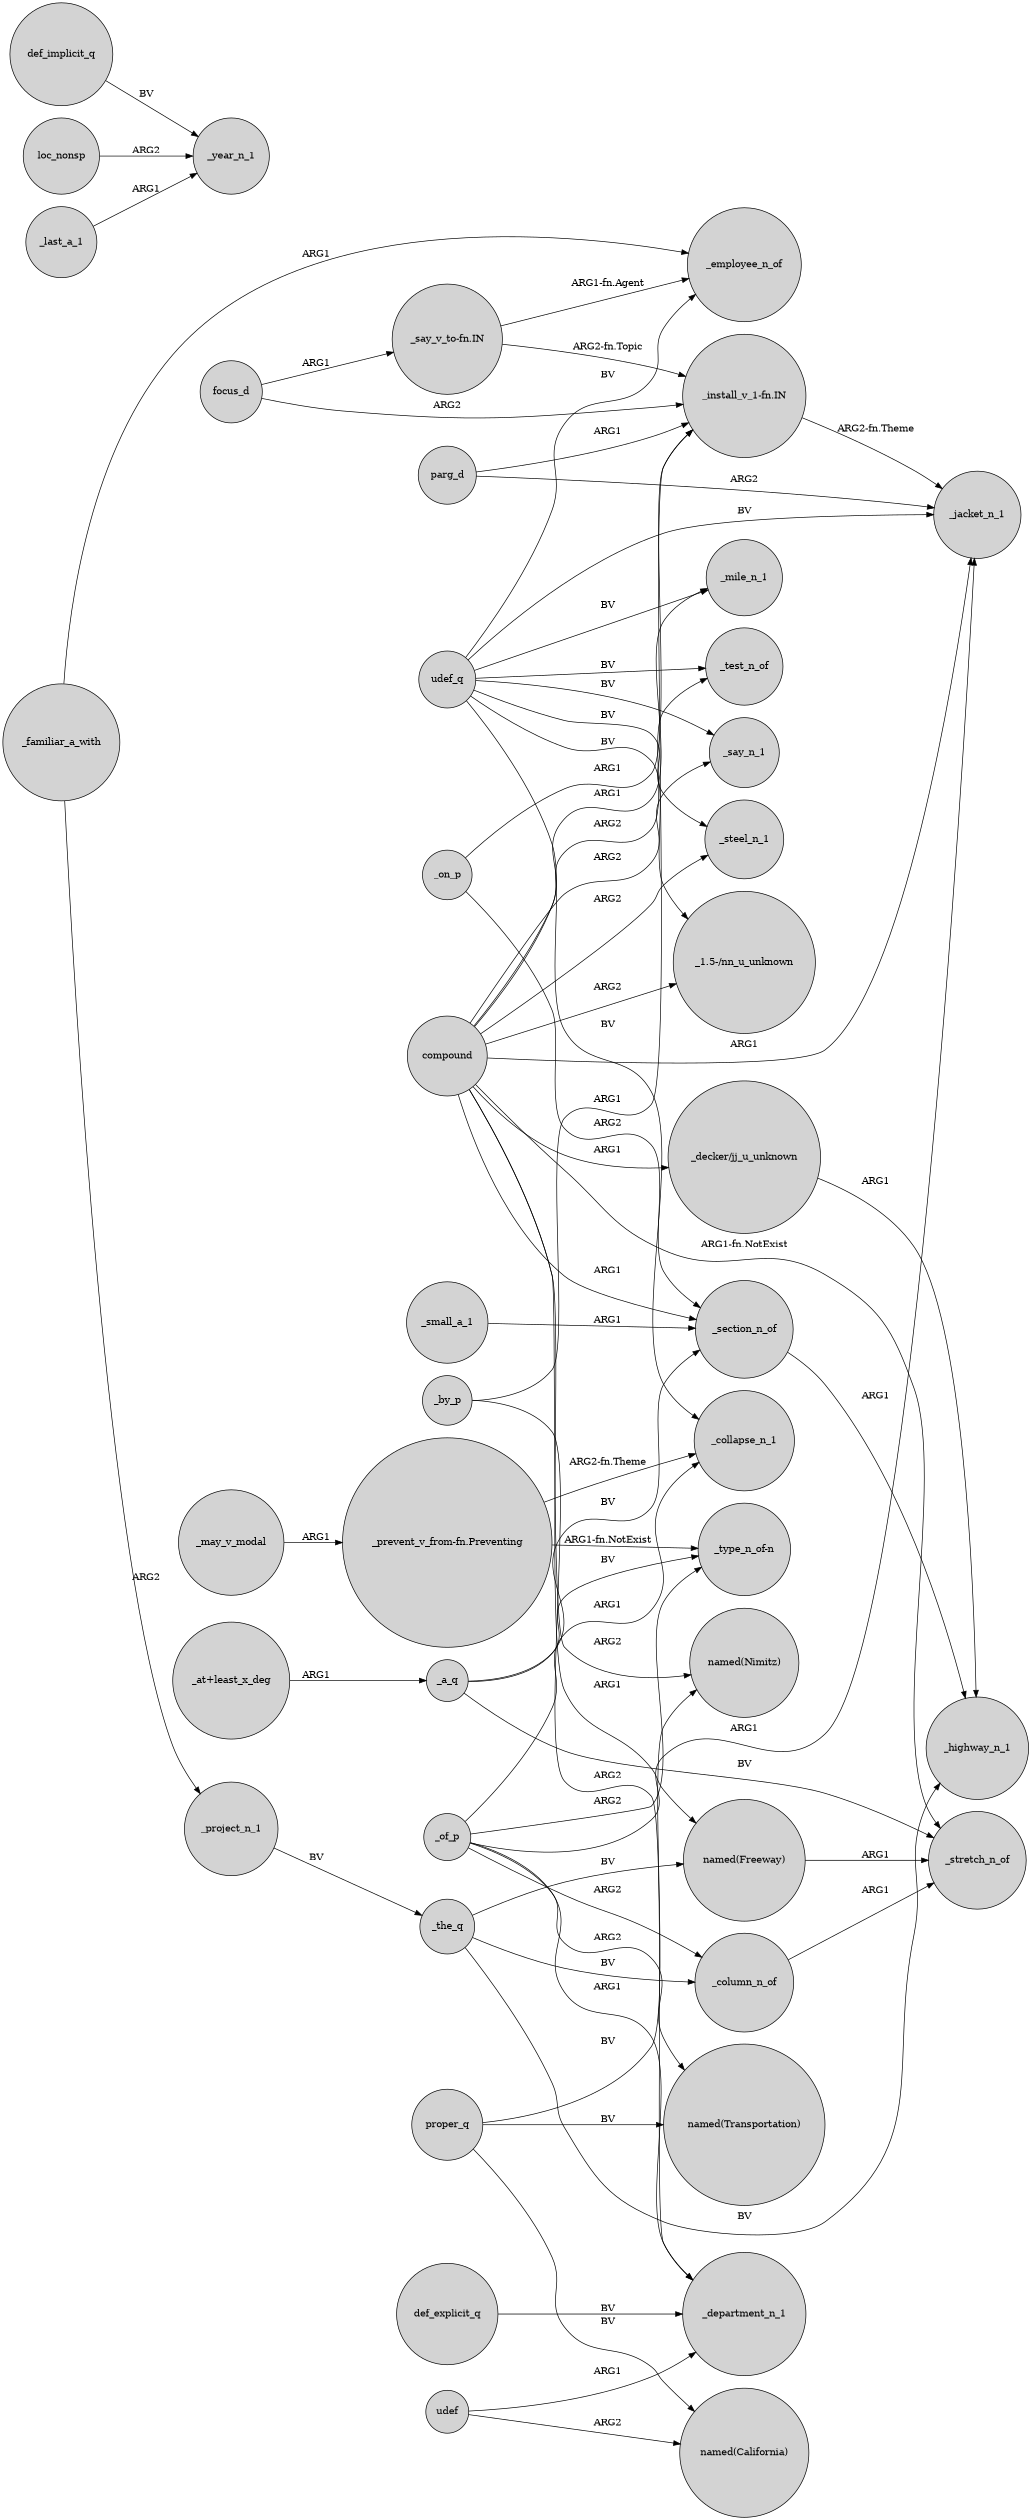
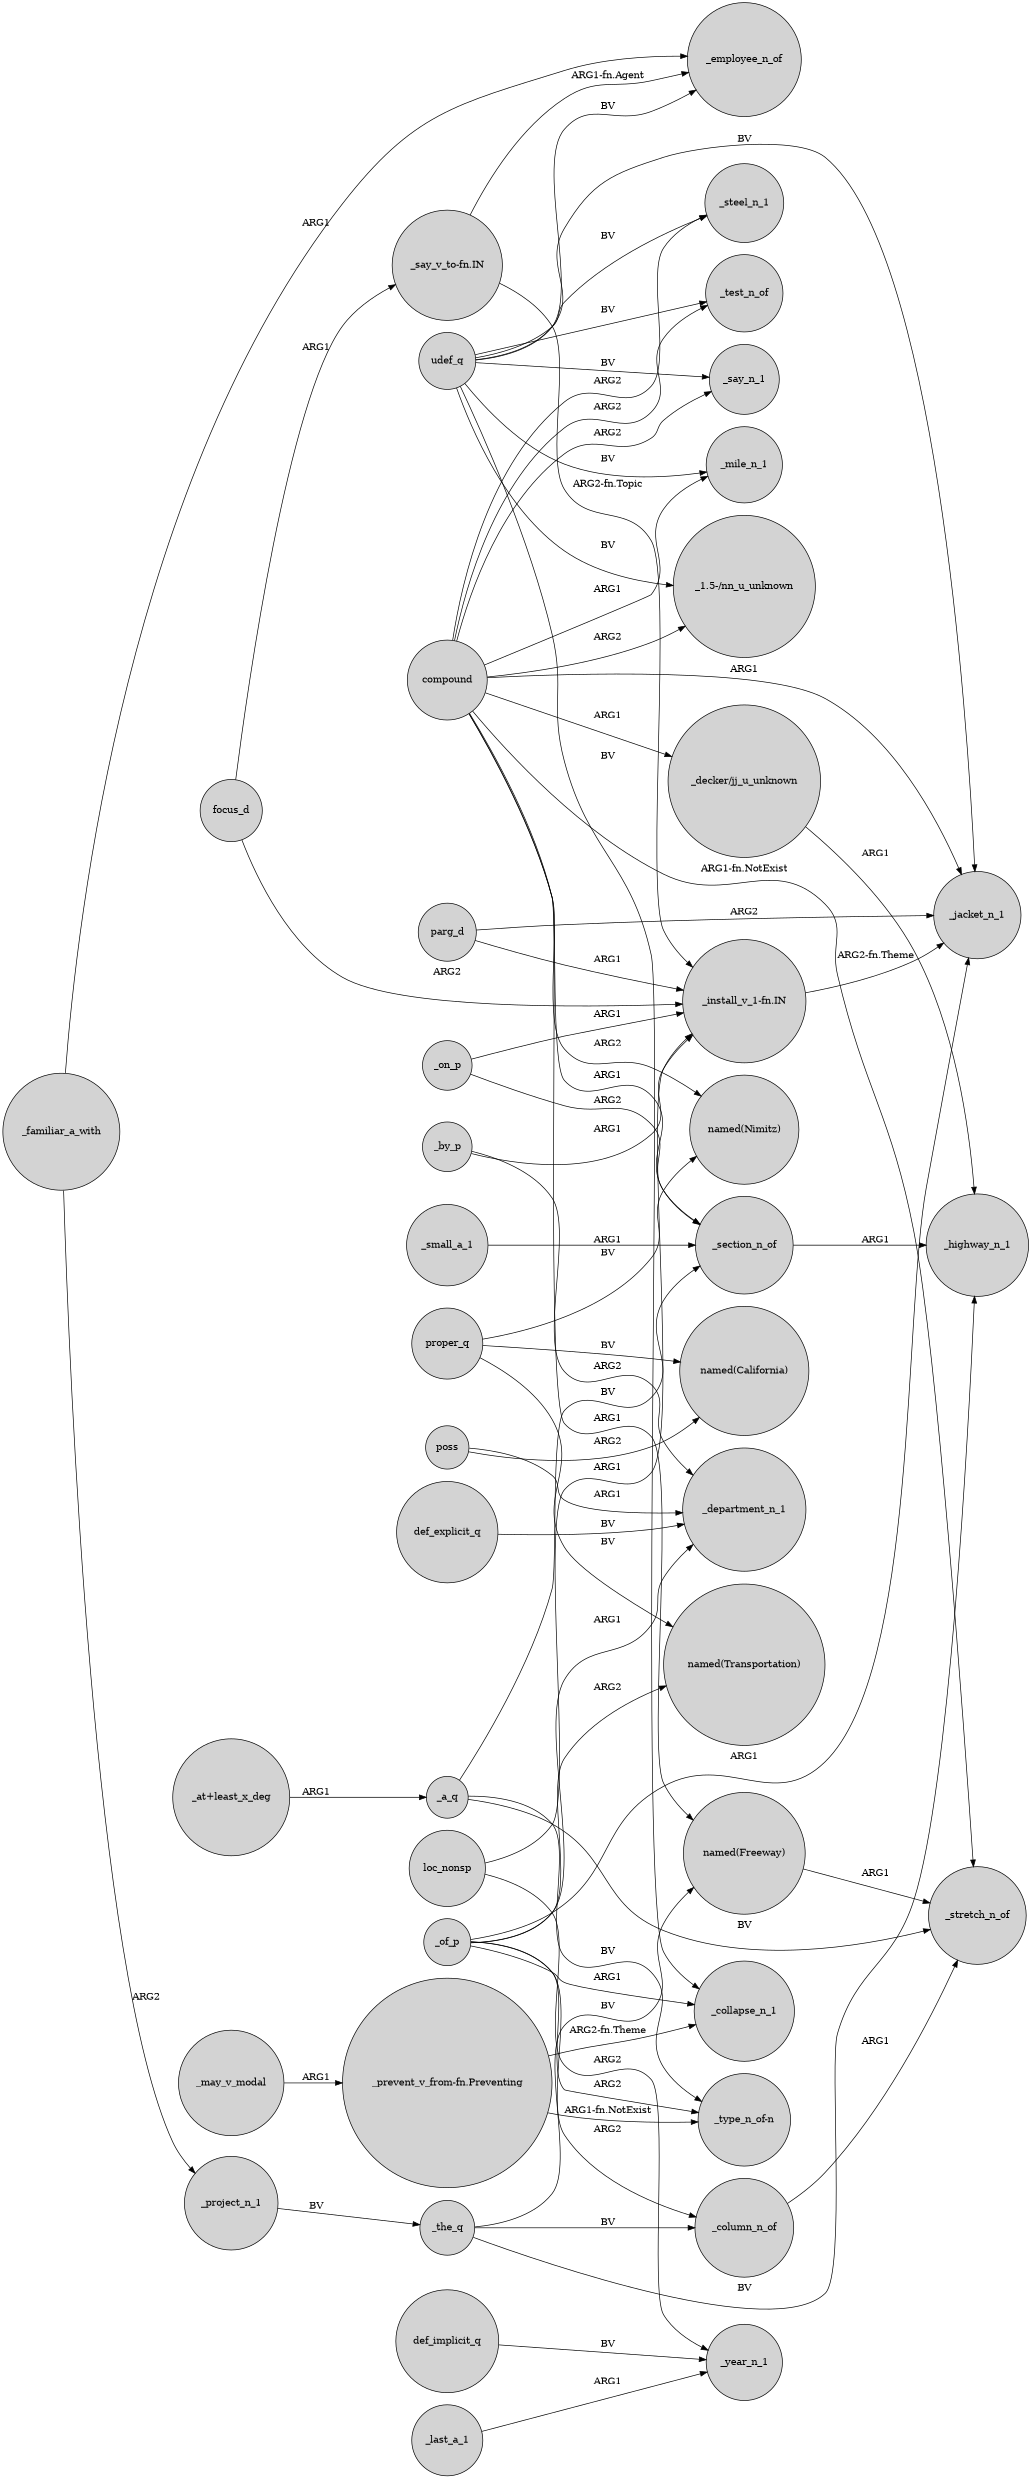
edge "loc_nonsp" -> "_install_v_1-fn.IN": added, label "ARG1"
node "udef": label "udef" -> "poss"
